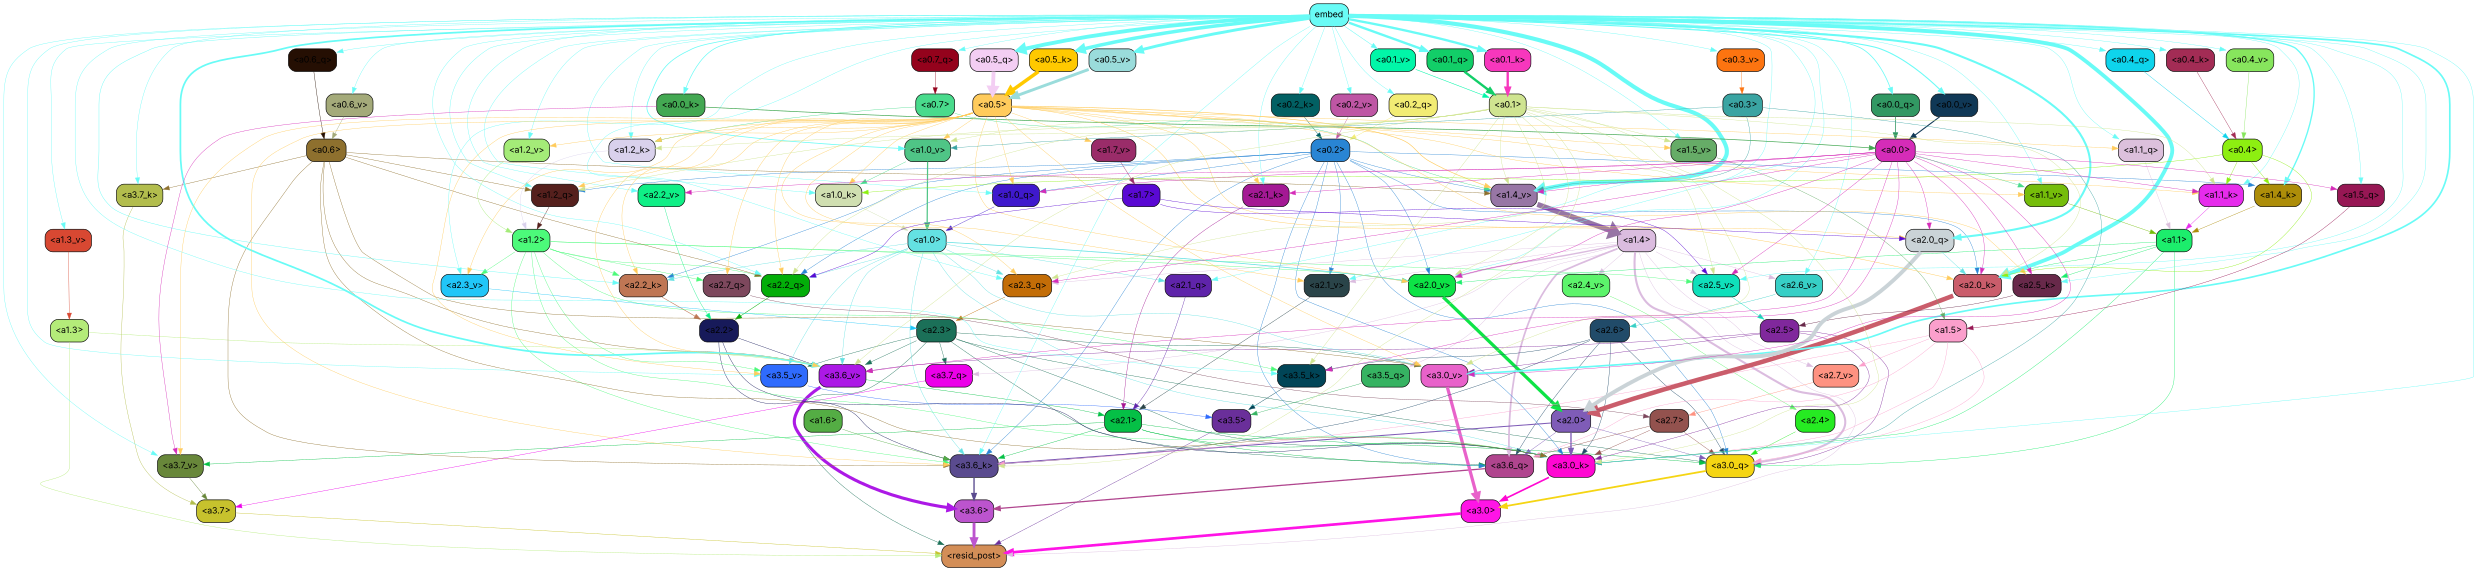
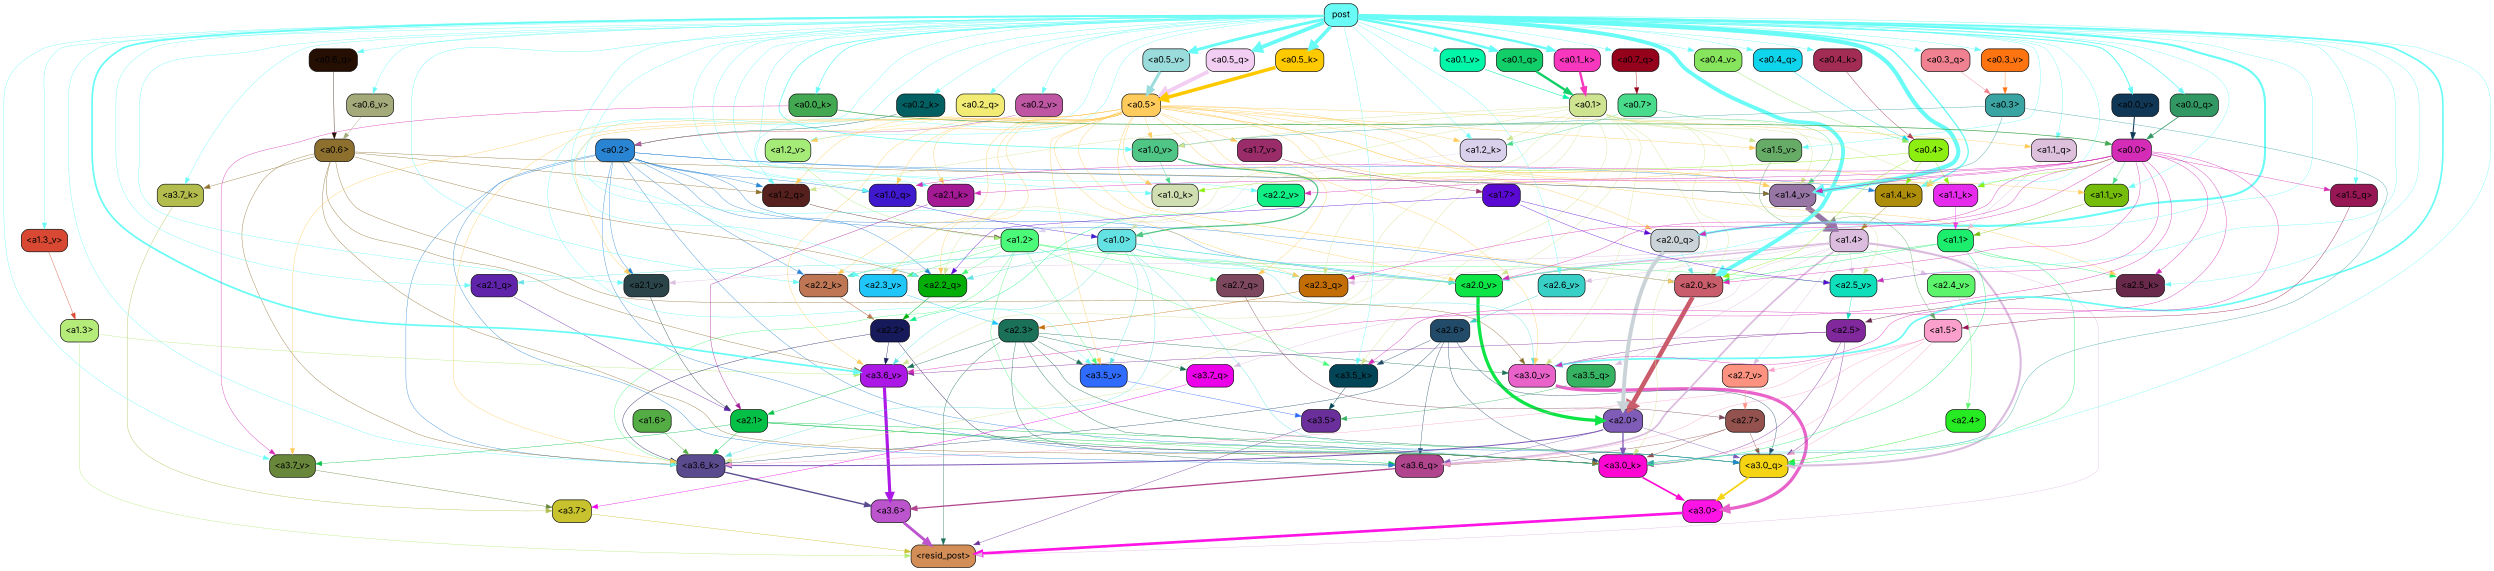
node "embed": label "embed" -> "post"
node "<a0.3_q>": added
edge "<a0.0>" -> "<a1.1_k>": color #d52cb8 -> #8def11
edge "<a1.4_k>" -> "<a1.1>": now "<a1.4_k>" -> "<a1.4>"
